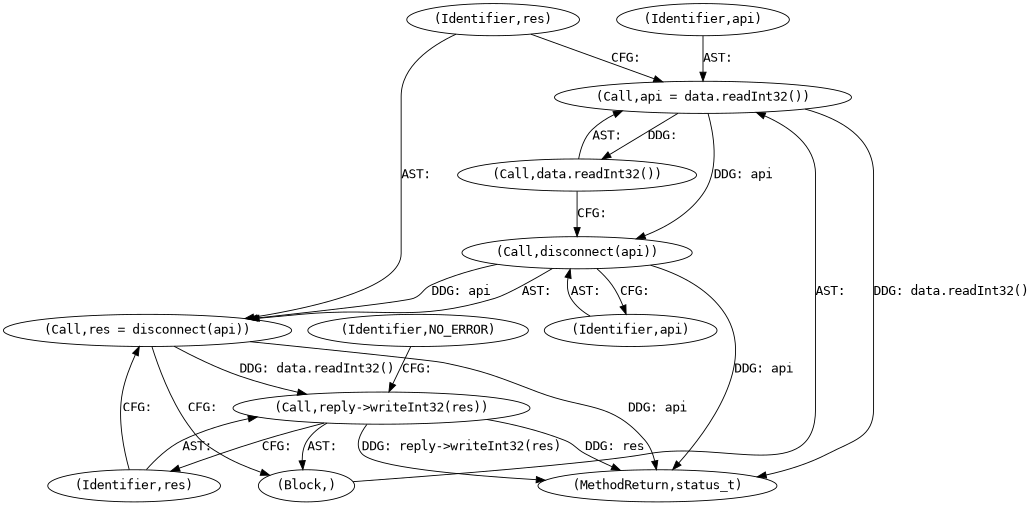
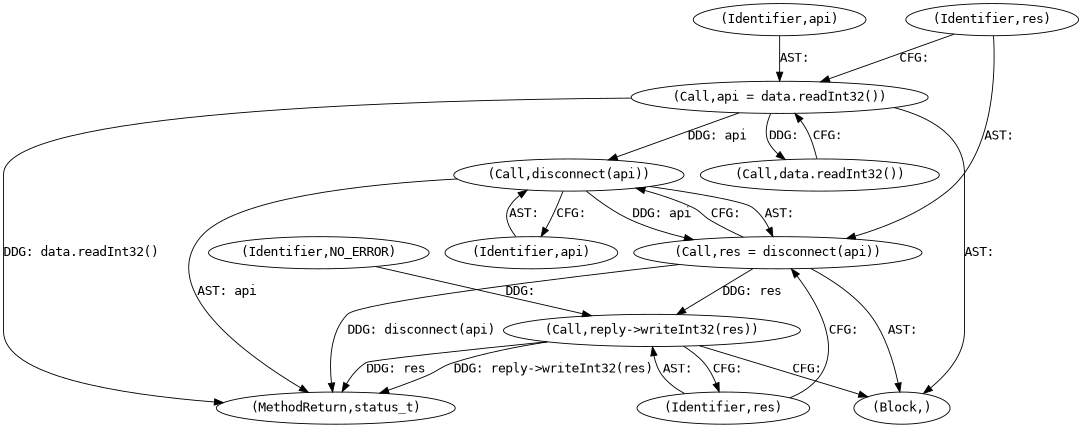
edge "(Call,data.readInt32())" -> "(Call,api = data.readInt32())": label "AST: " -> "CFG: "
edge "(Call,data.readInt32())" -> "(Call,disconnect(api))": now "(Call,res = disconnect(api))" -> "(Call,disconnect(api))"
edge "(Call,res = disconnect(api))" -> "(Call,reply->writeInt32(res))": label "DDG: data.readInt32()" -> "DDG: res"
edge "(Identifier,NO_ERROR)" -> "(Call,reply->writeInt32(res))": label "CFG: " -> "DDG: "
edge "(Call,disconnect(api))" -> "(MethodReturn,status_t)": label "DDG: api" -> "AST: api"
edge "(Call,res = disconnect(api))" -> "(Block,)": label "CFG: " -> "AST: "
edge "(Call,res = disconnect(api))" -> "(MethodReturn,status_t)": label "DDG: api" -> "DDG: disconnect(api)"
edge "(Call,reply->writeInt32(res))" -> "(Block,)": label "AST: " -> "CFG: "
edge "(Block,)" -> "(Call,api = data.readInt32())": reversed
